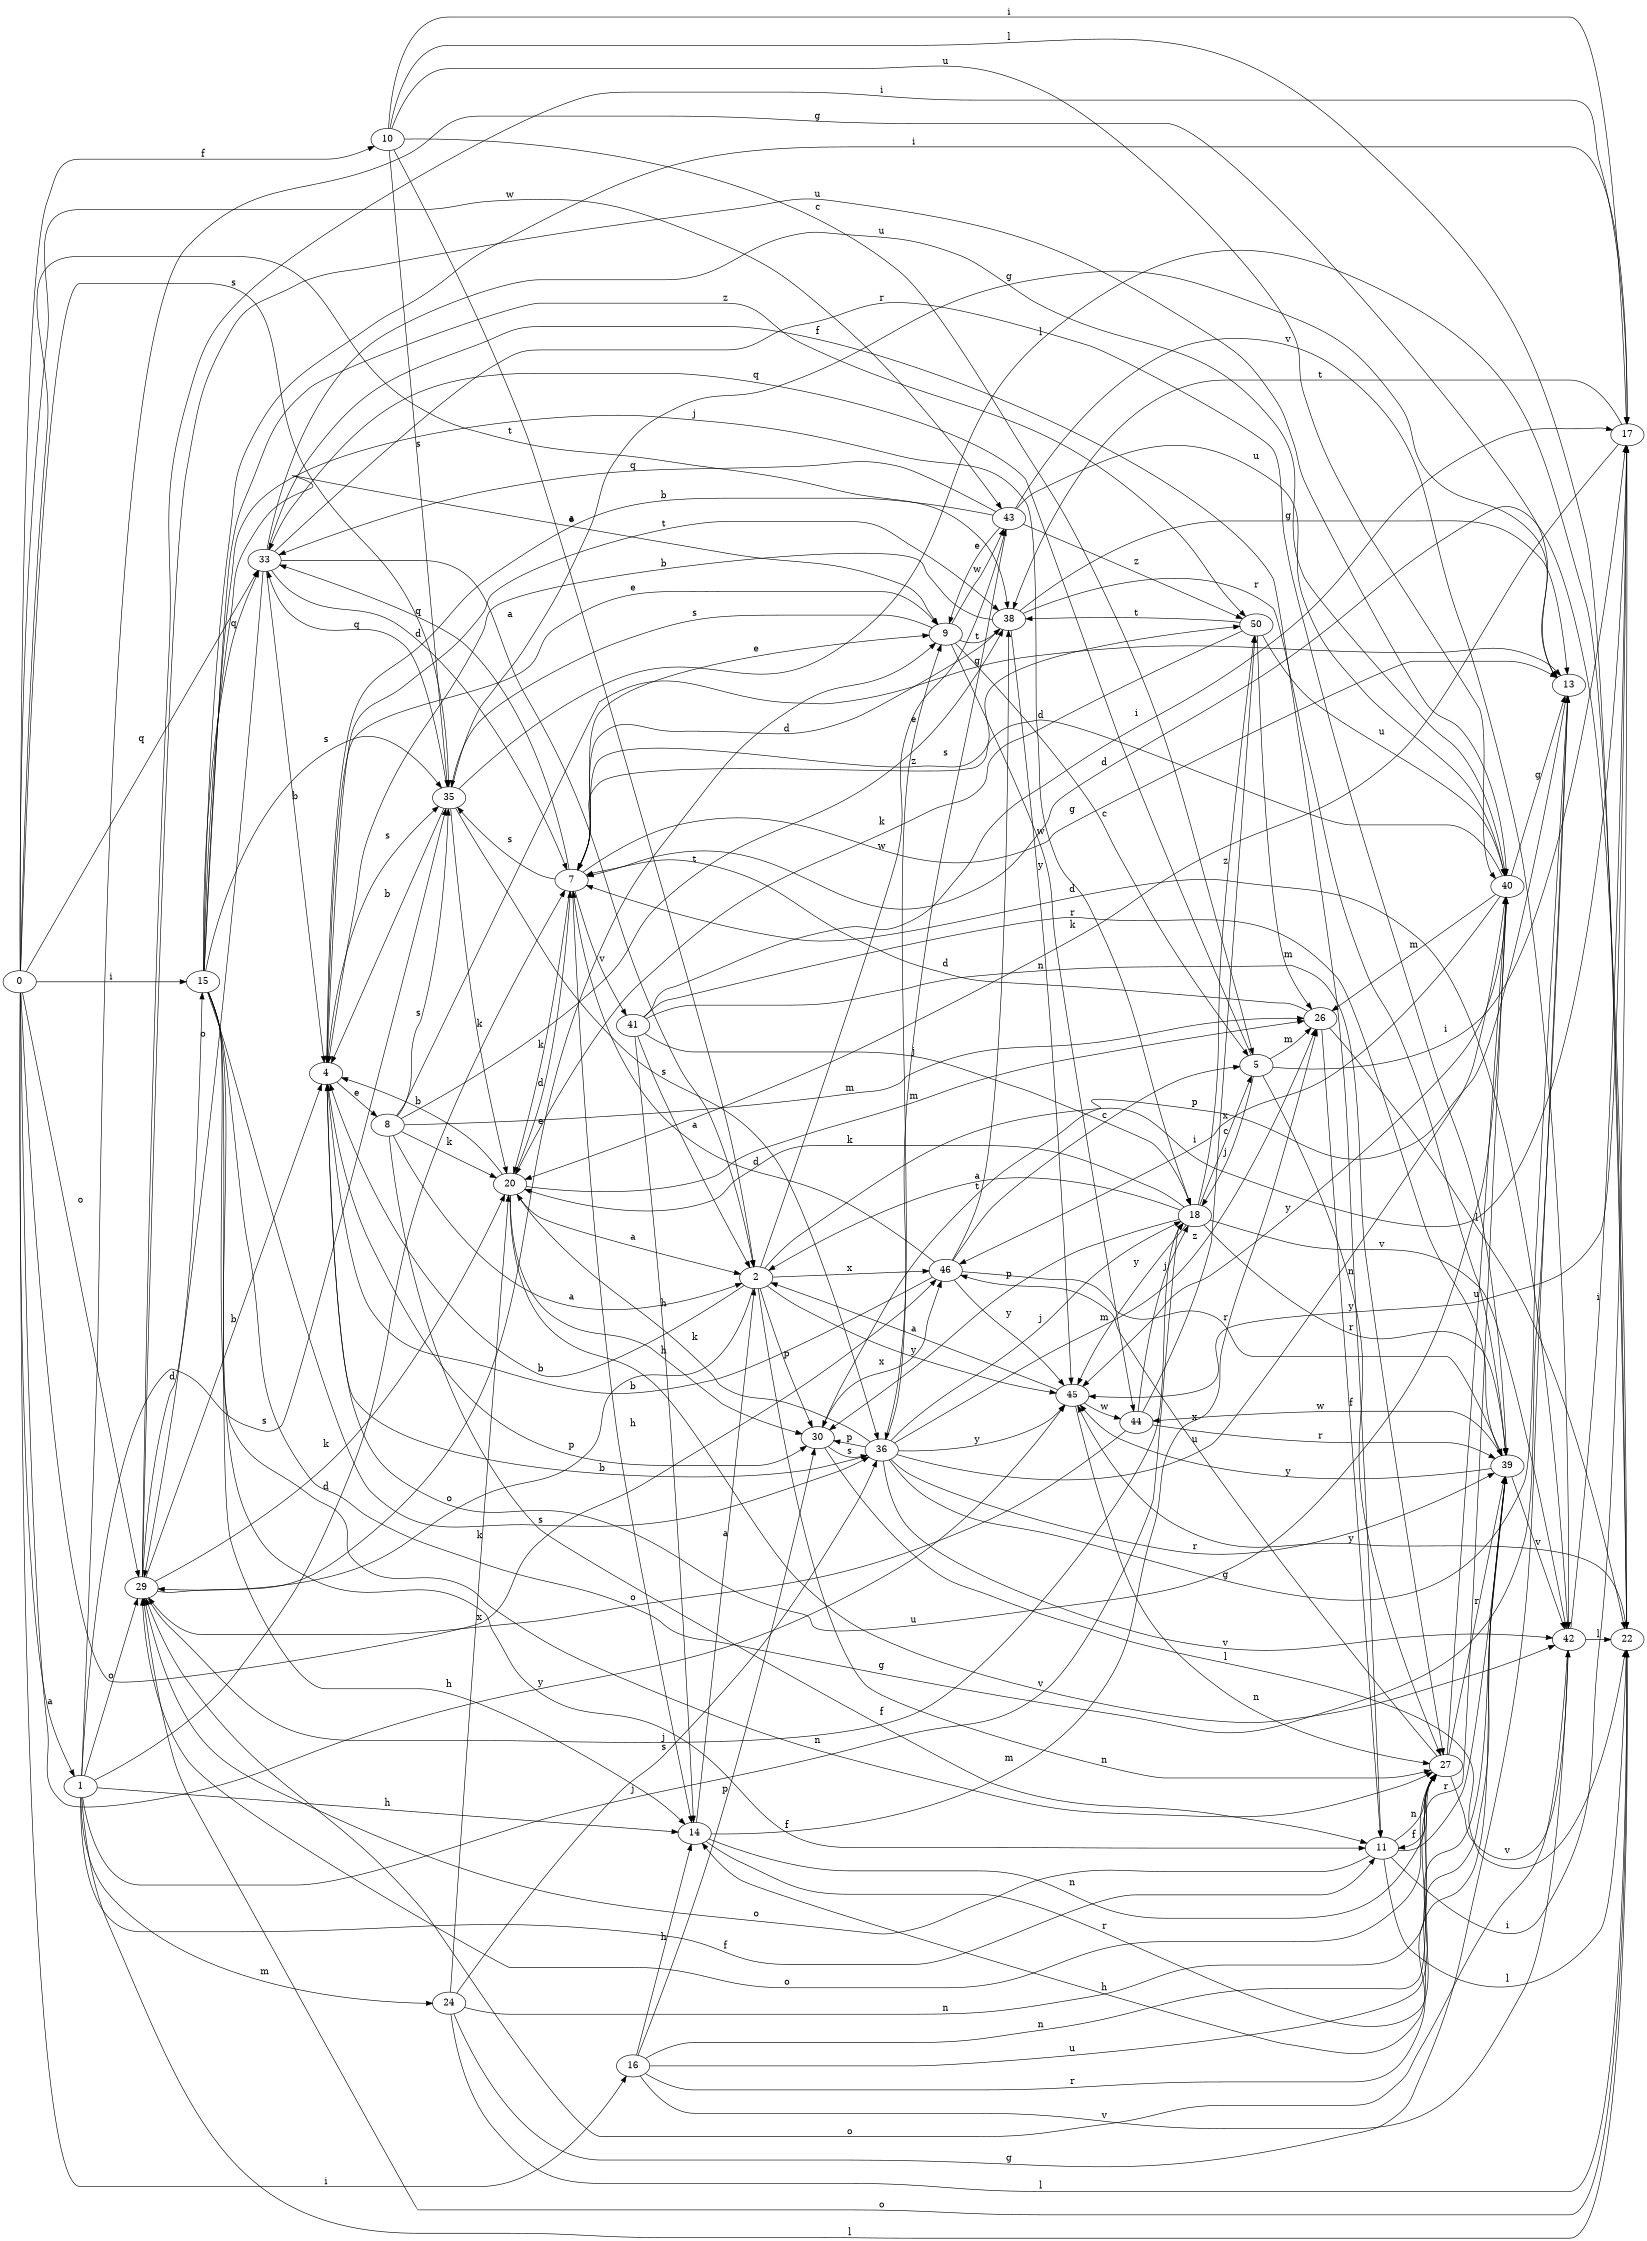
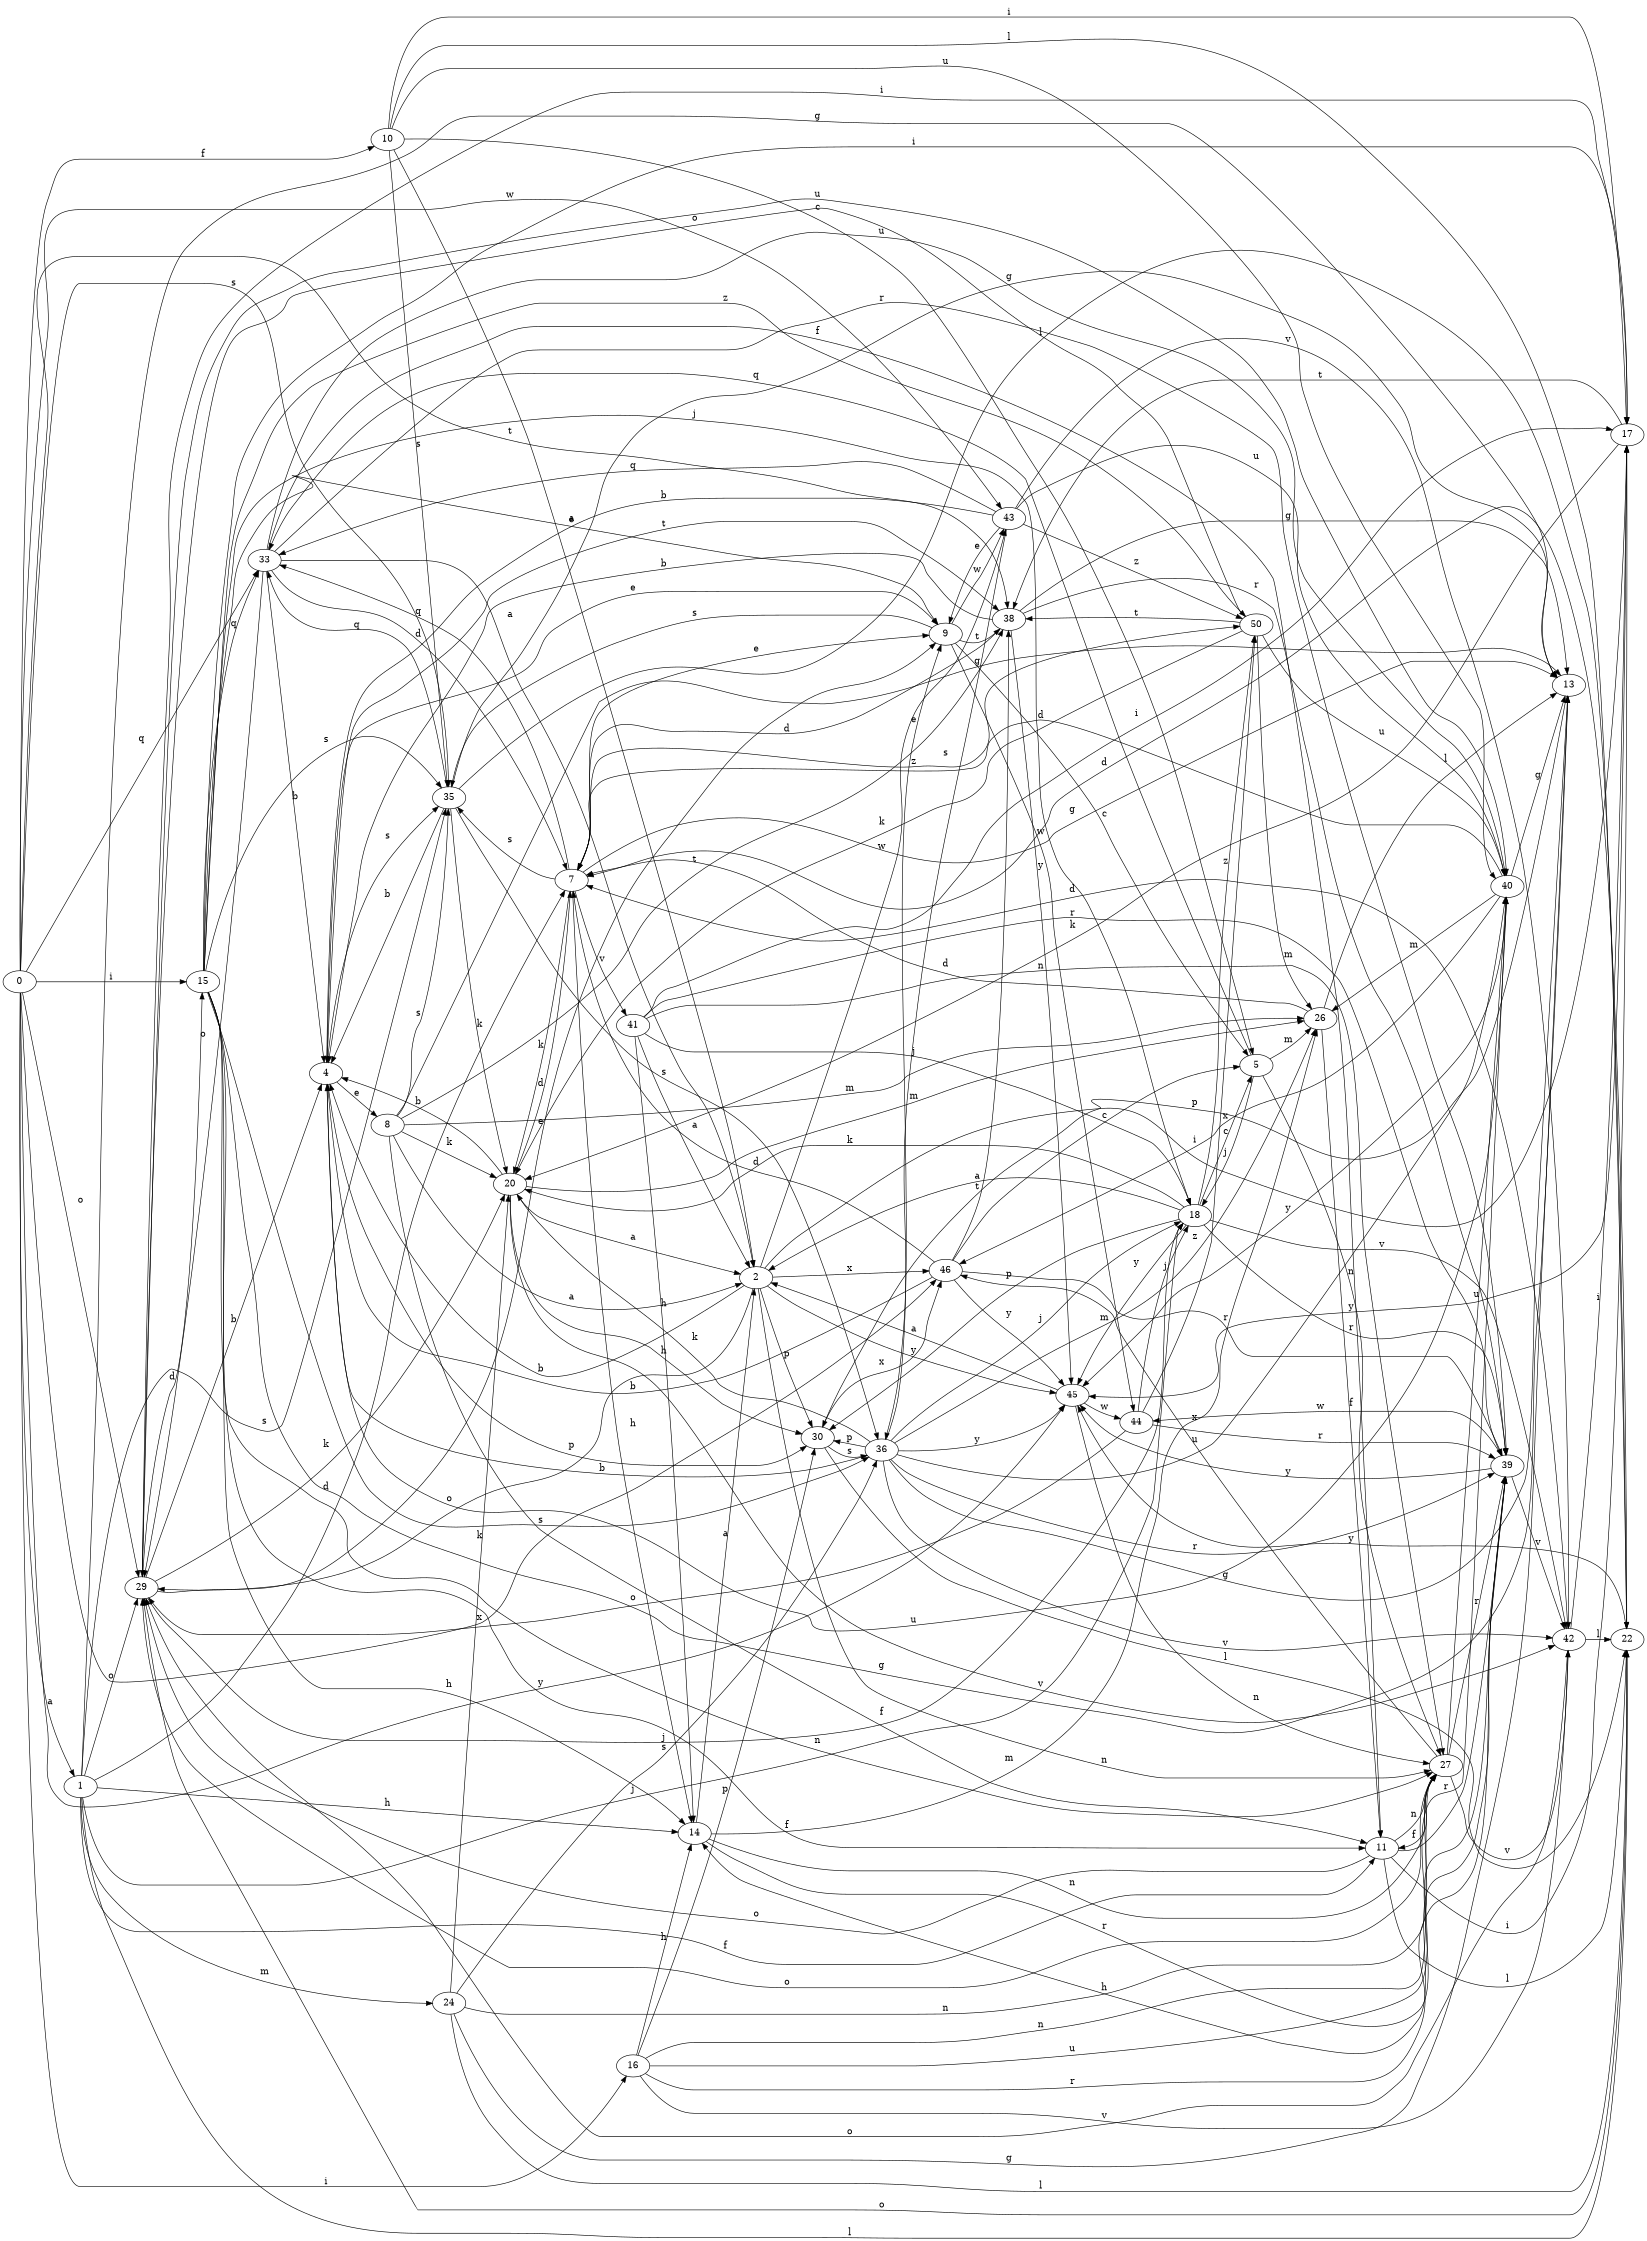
edge "50" -> "29": added, label "o"
edge "5" -> "17": removed, label "i"
edge "26" -> "22": now "26" -> "13"
